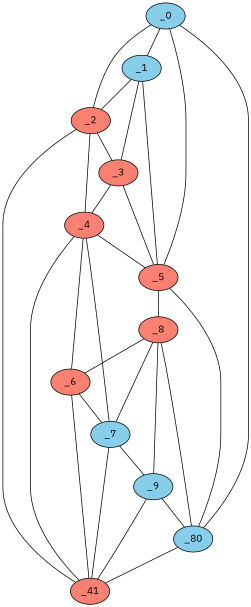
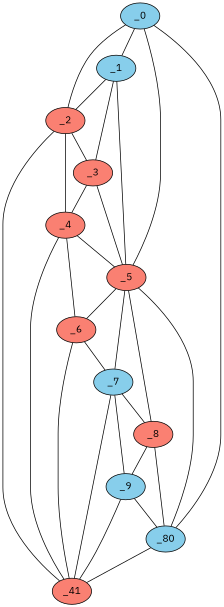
edge "_4" -- "_7": now "_5" -- "_7"
edge "_8" -- "_6": now "_5" -- "_6"
